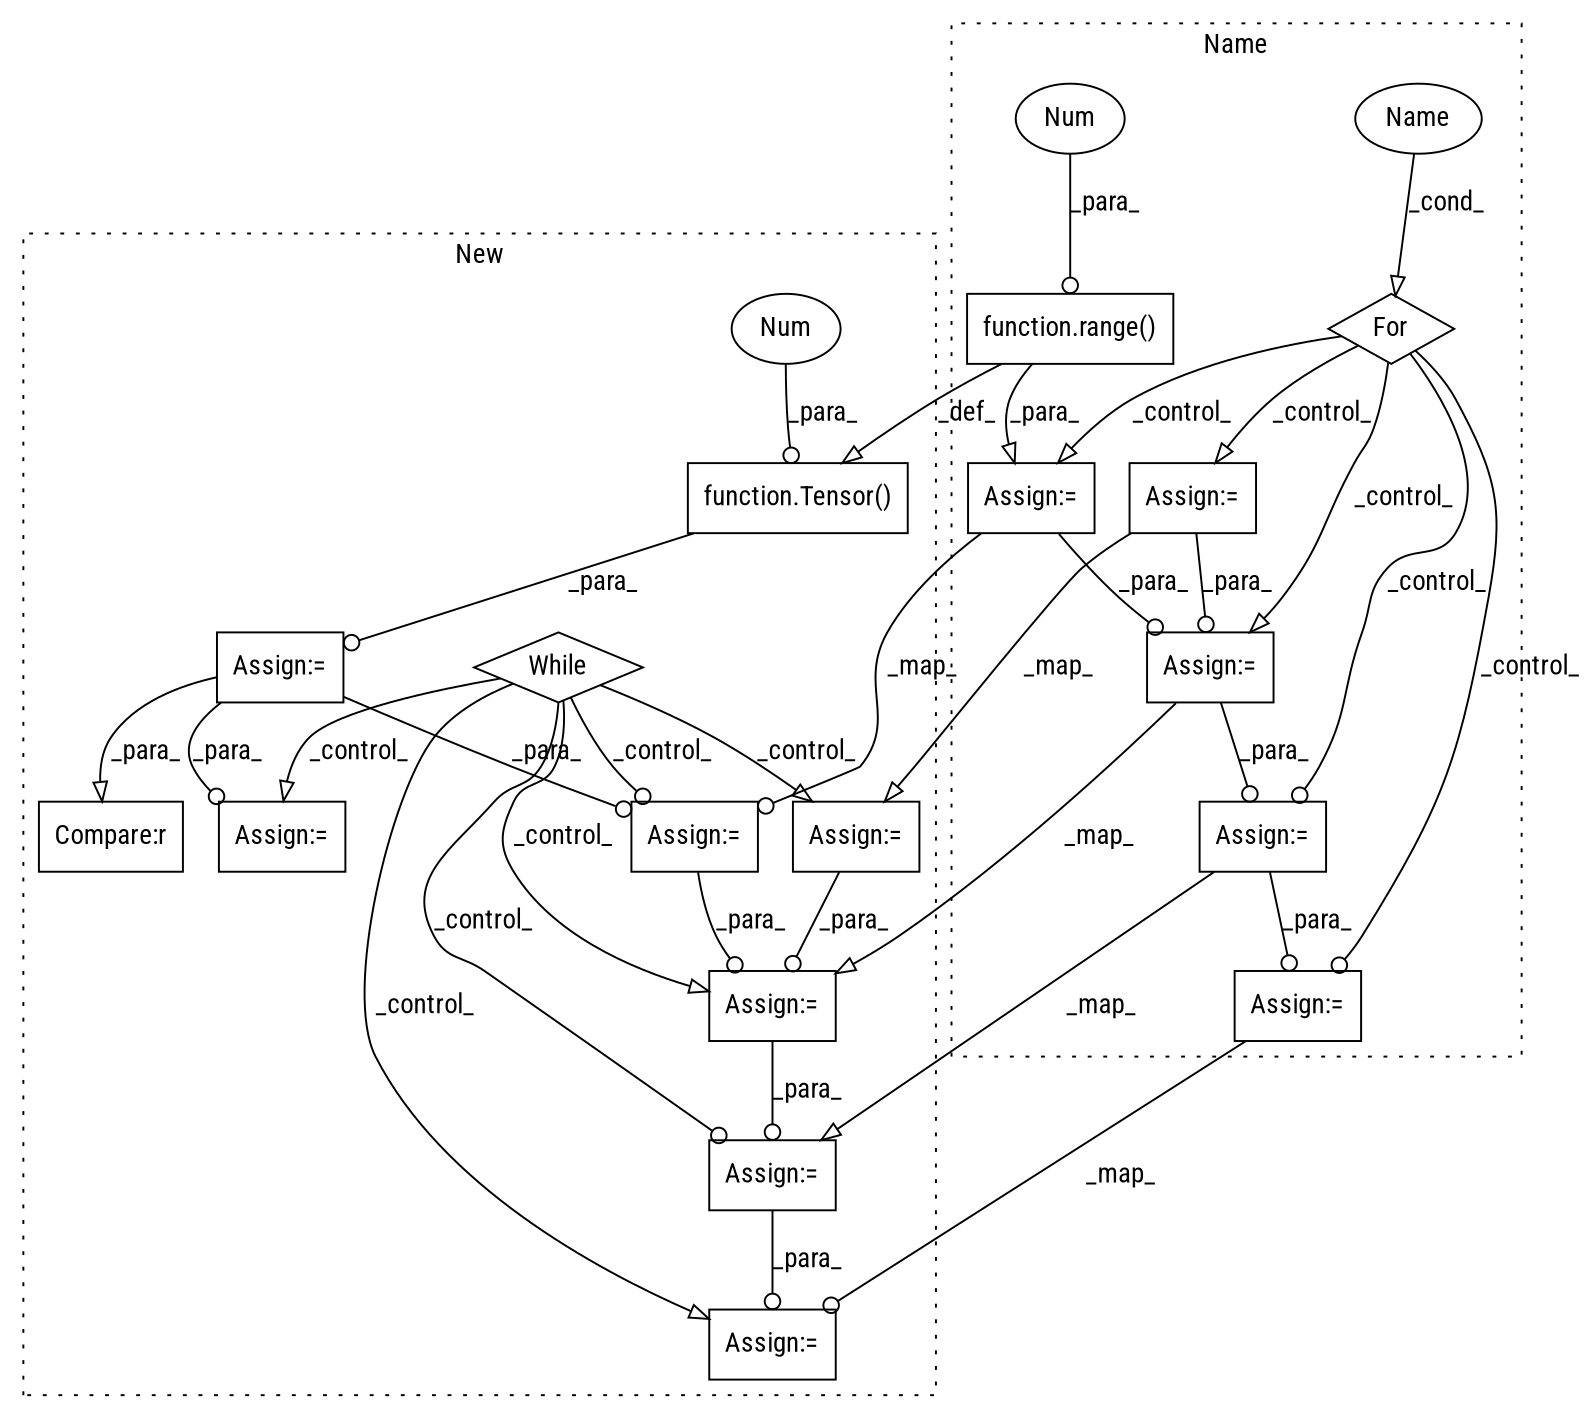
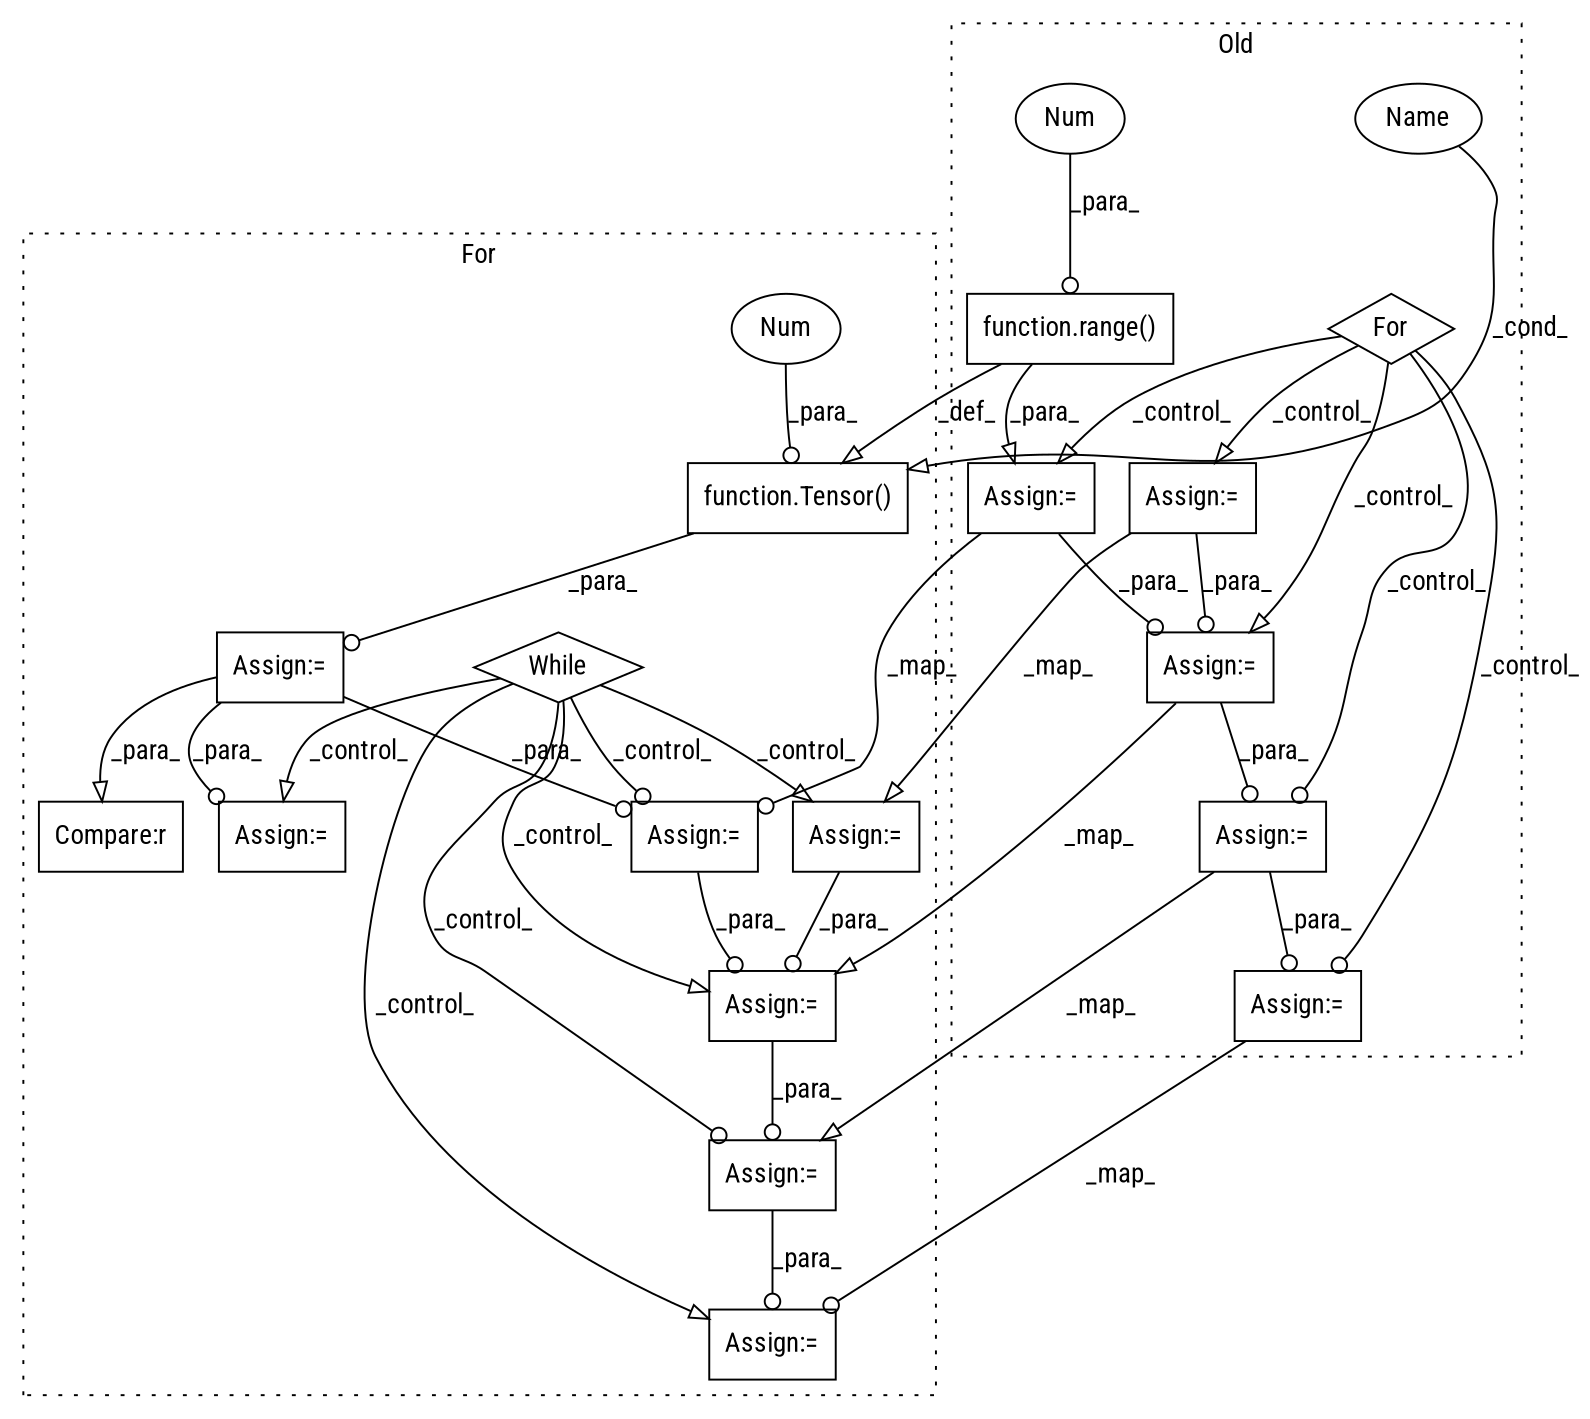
cluster "Name": label "Name" -> "Old"
edge "Name" -> "For": now "Name" -> "function.Tensor()"
cluster "New": label "New" -> "For"
